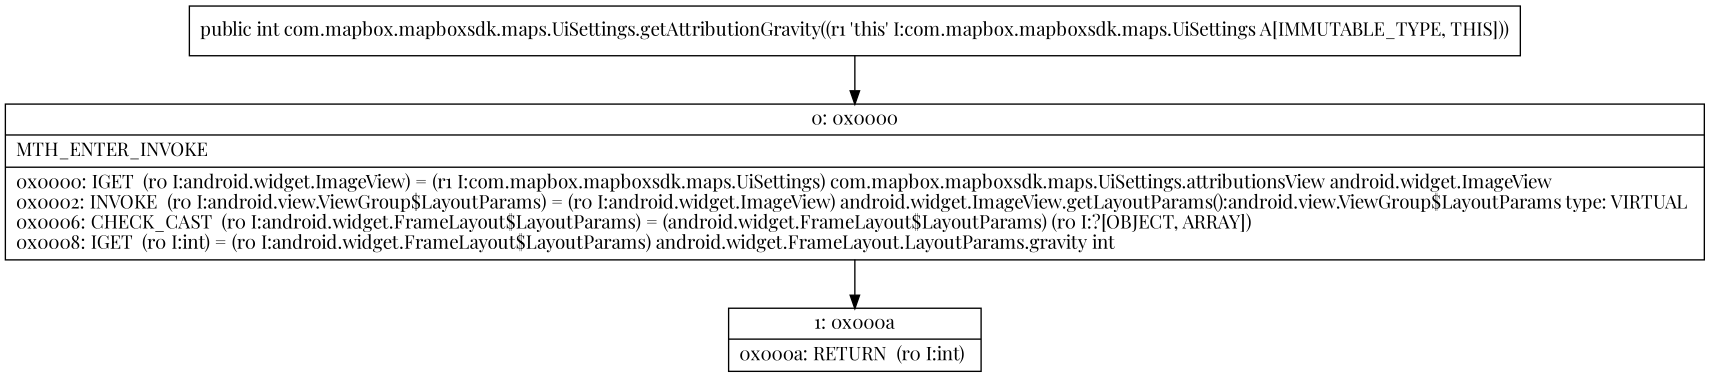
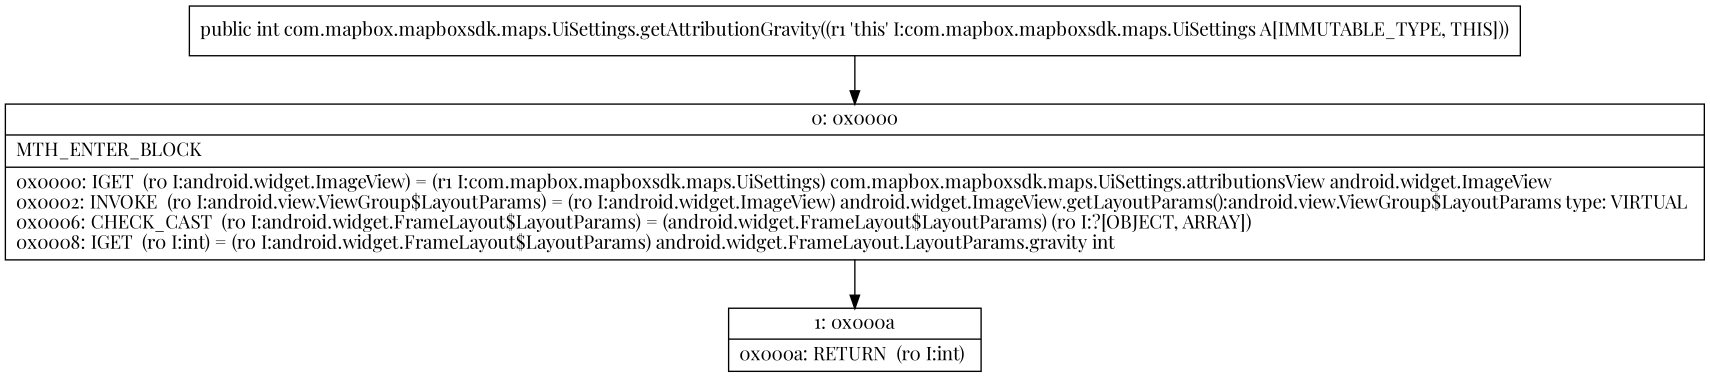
node "0: 0x0000": text "MTH_ENTER_INVOKE" -> "MTH_ENTER_BLOCK"
